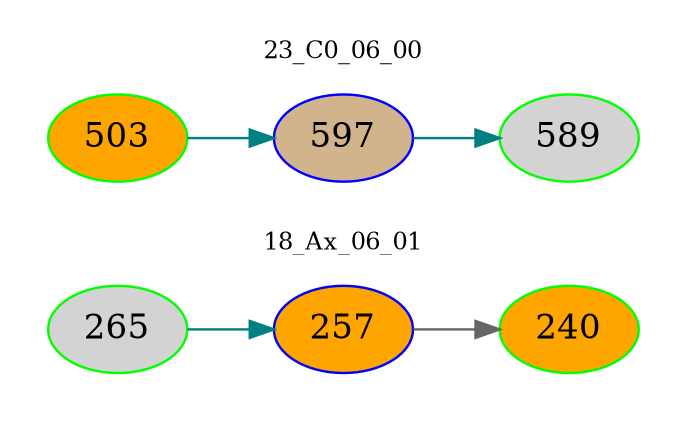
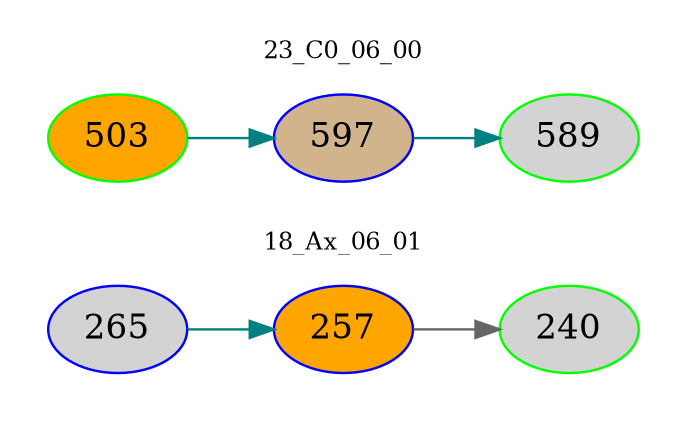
node "265": color green -> blue
node "240": fillcolor orange -> lightgrey
